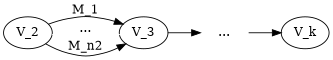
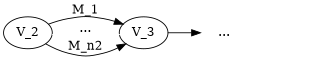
node "V_k": removed
